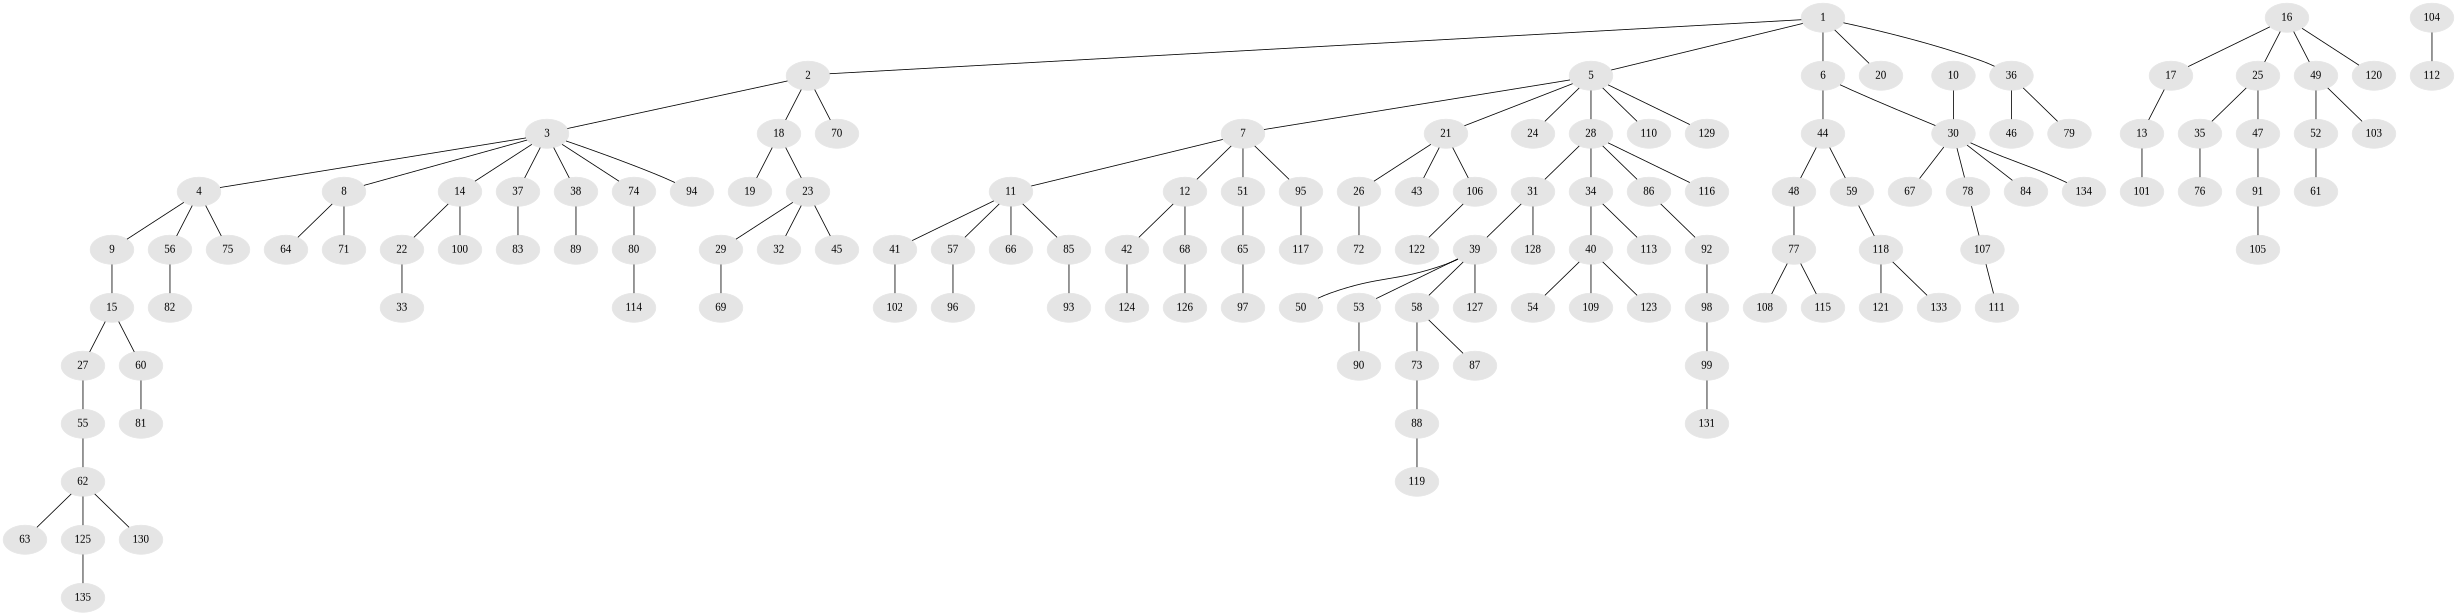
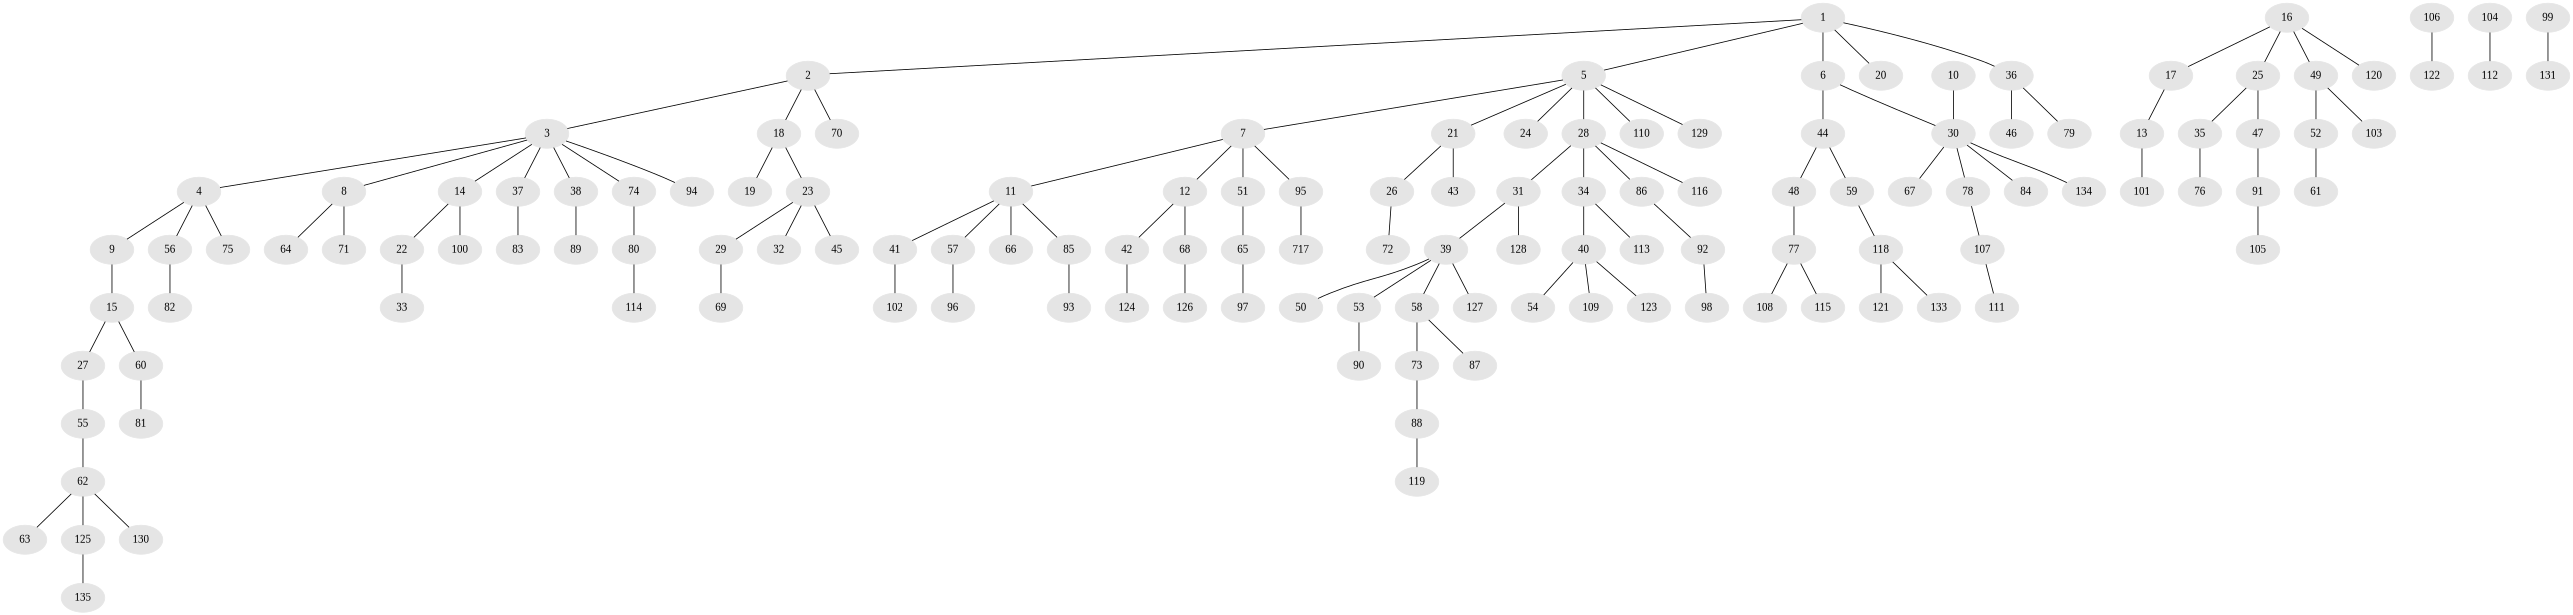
edge "21" -- "106": removed
node "117": label "117" -> "717"
edge "98" -- "99": removed
